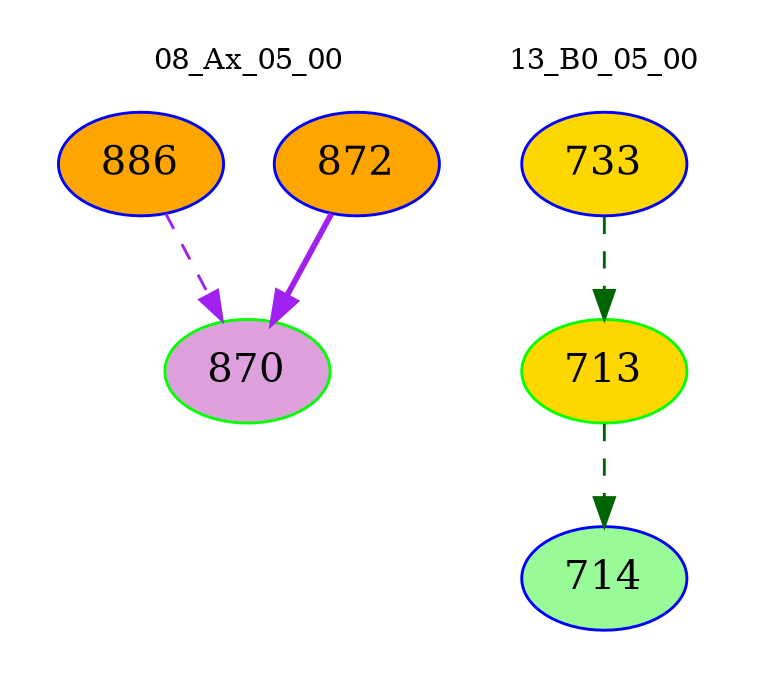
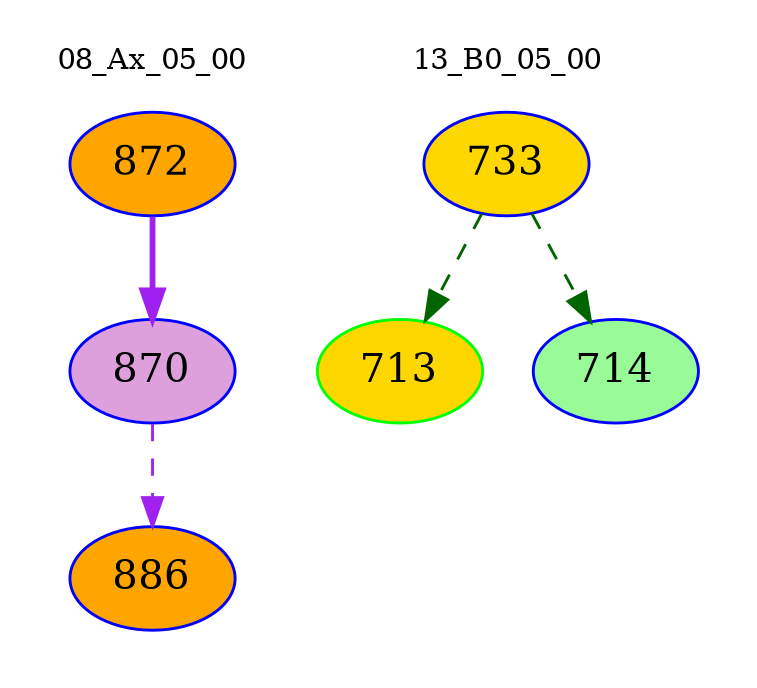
edge "886" -> "870": reversed
node "870": color green -> blue
edge "713" -> "714": now "733" -> "714"
